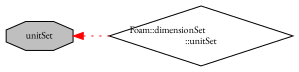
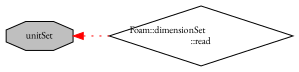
node "Foam::dimensionSet ::unitSet": label "Foam::dimensionSet ::unitSet" -> "Foam::dimensionSet ::read"
